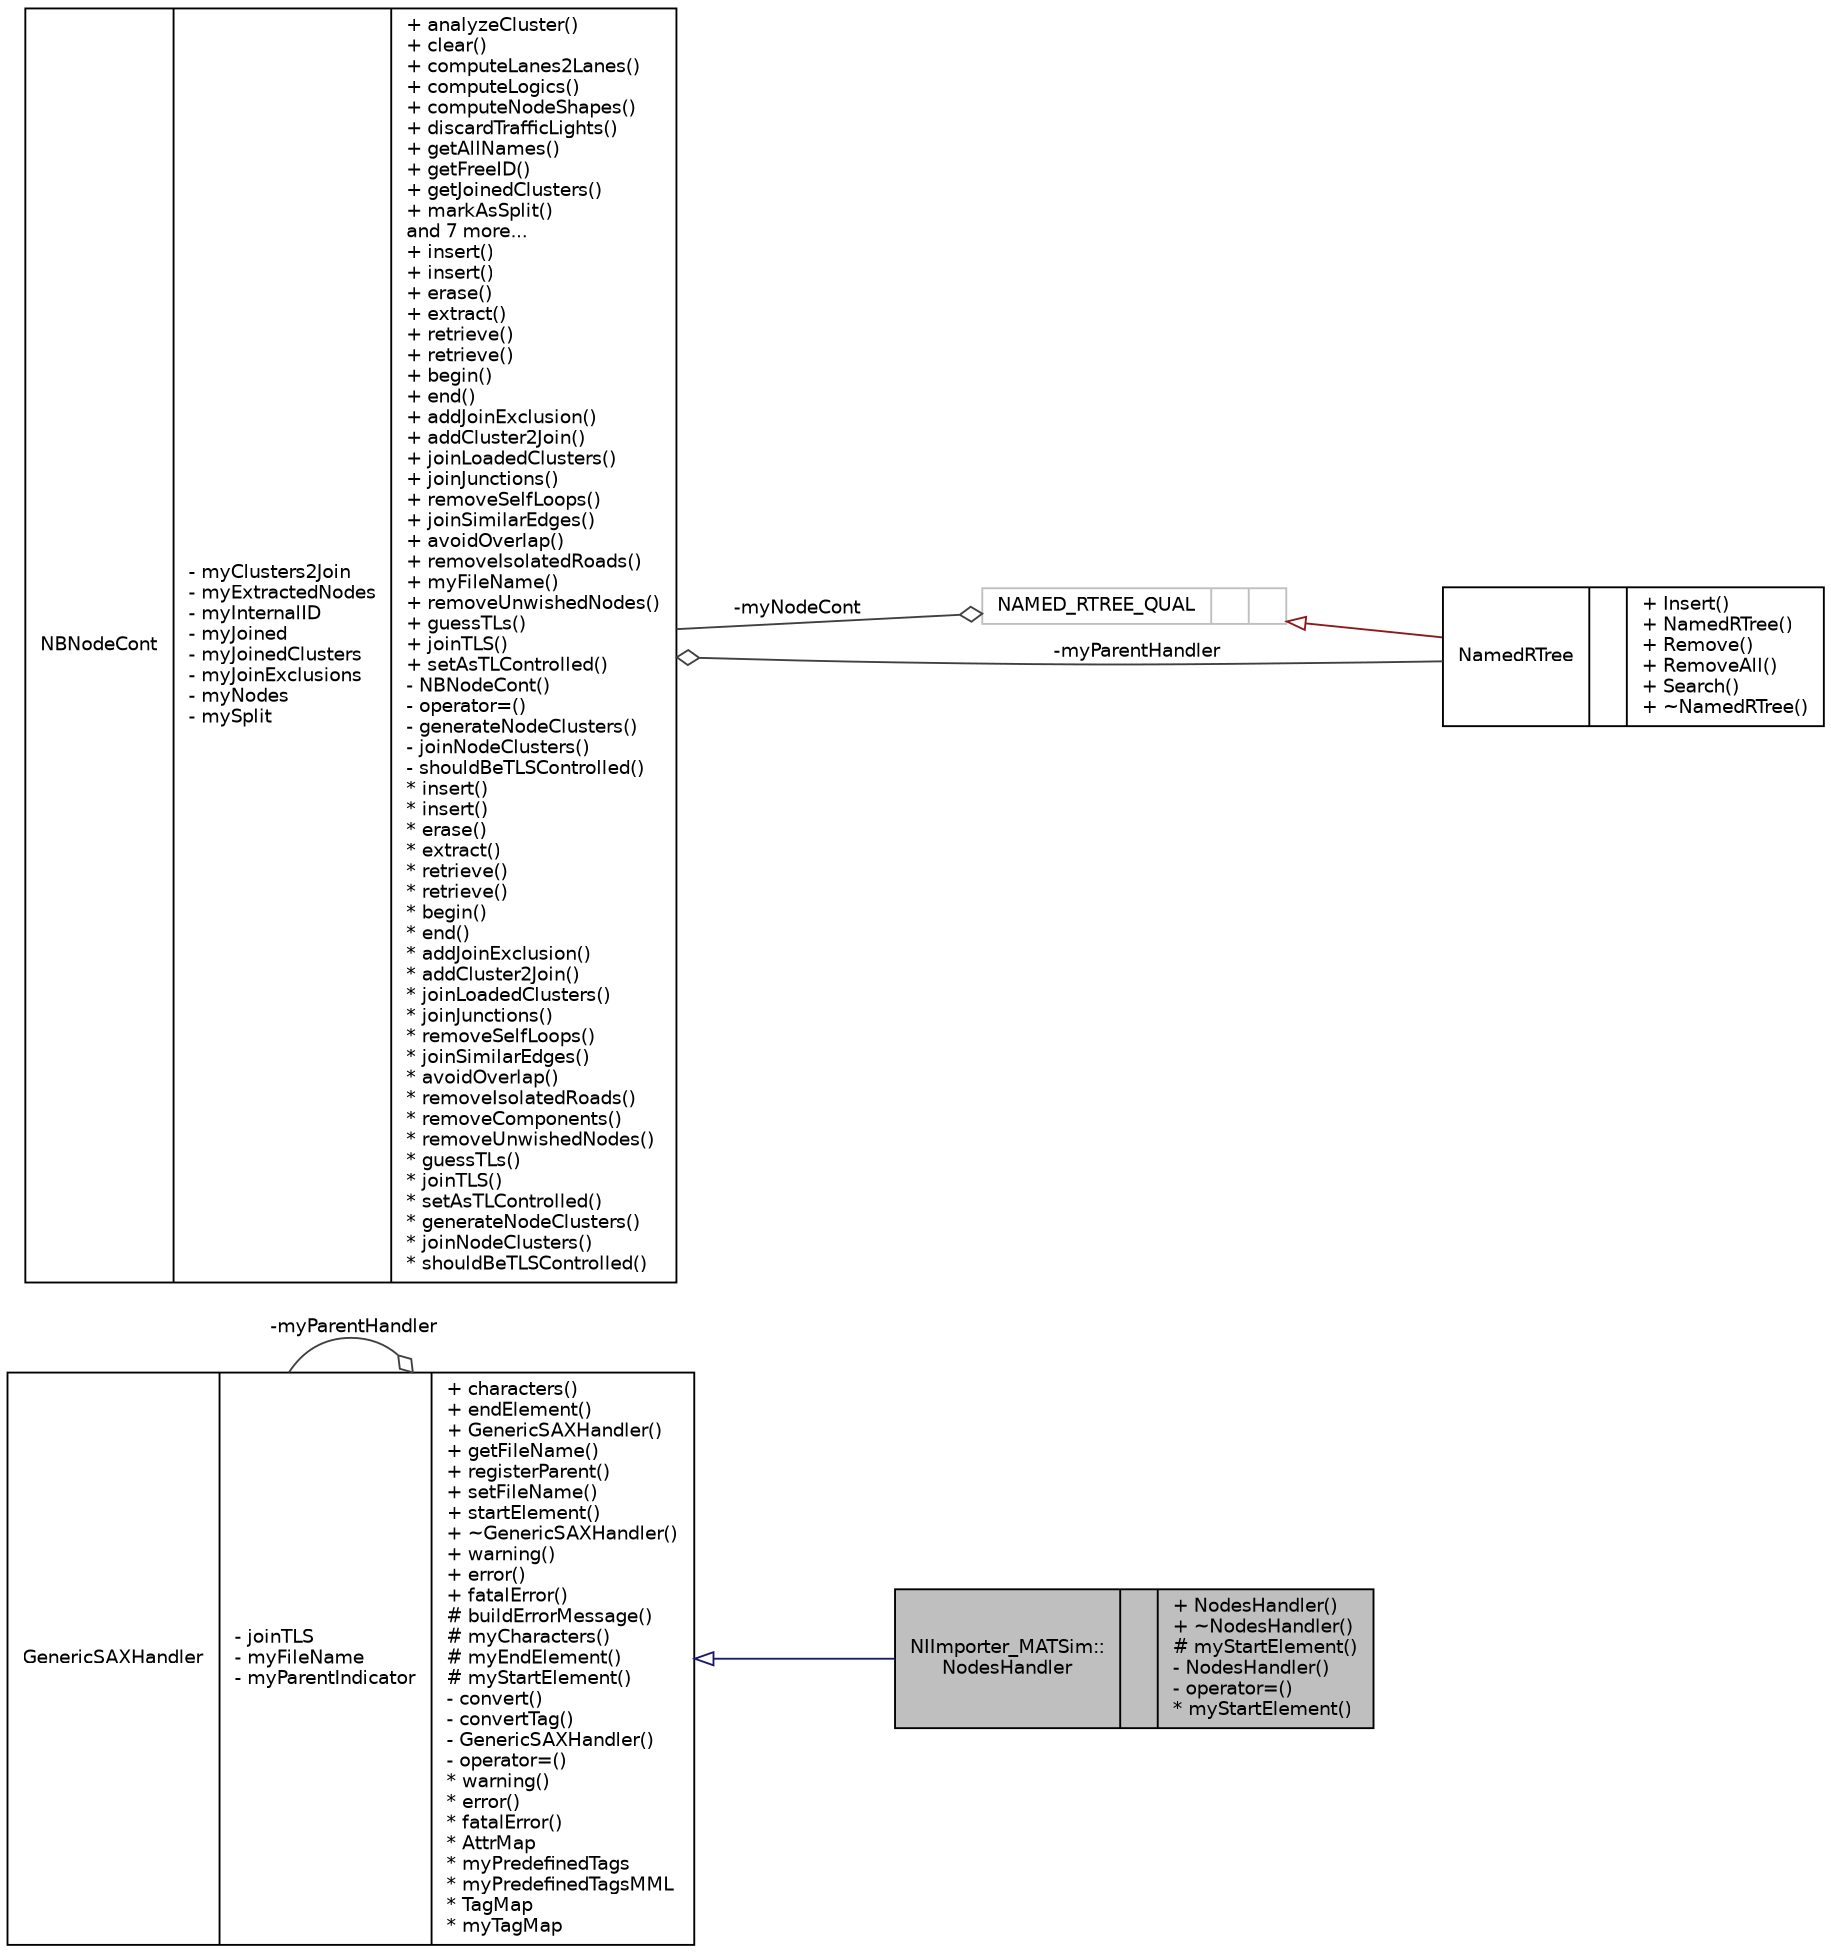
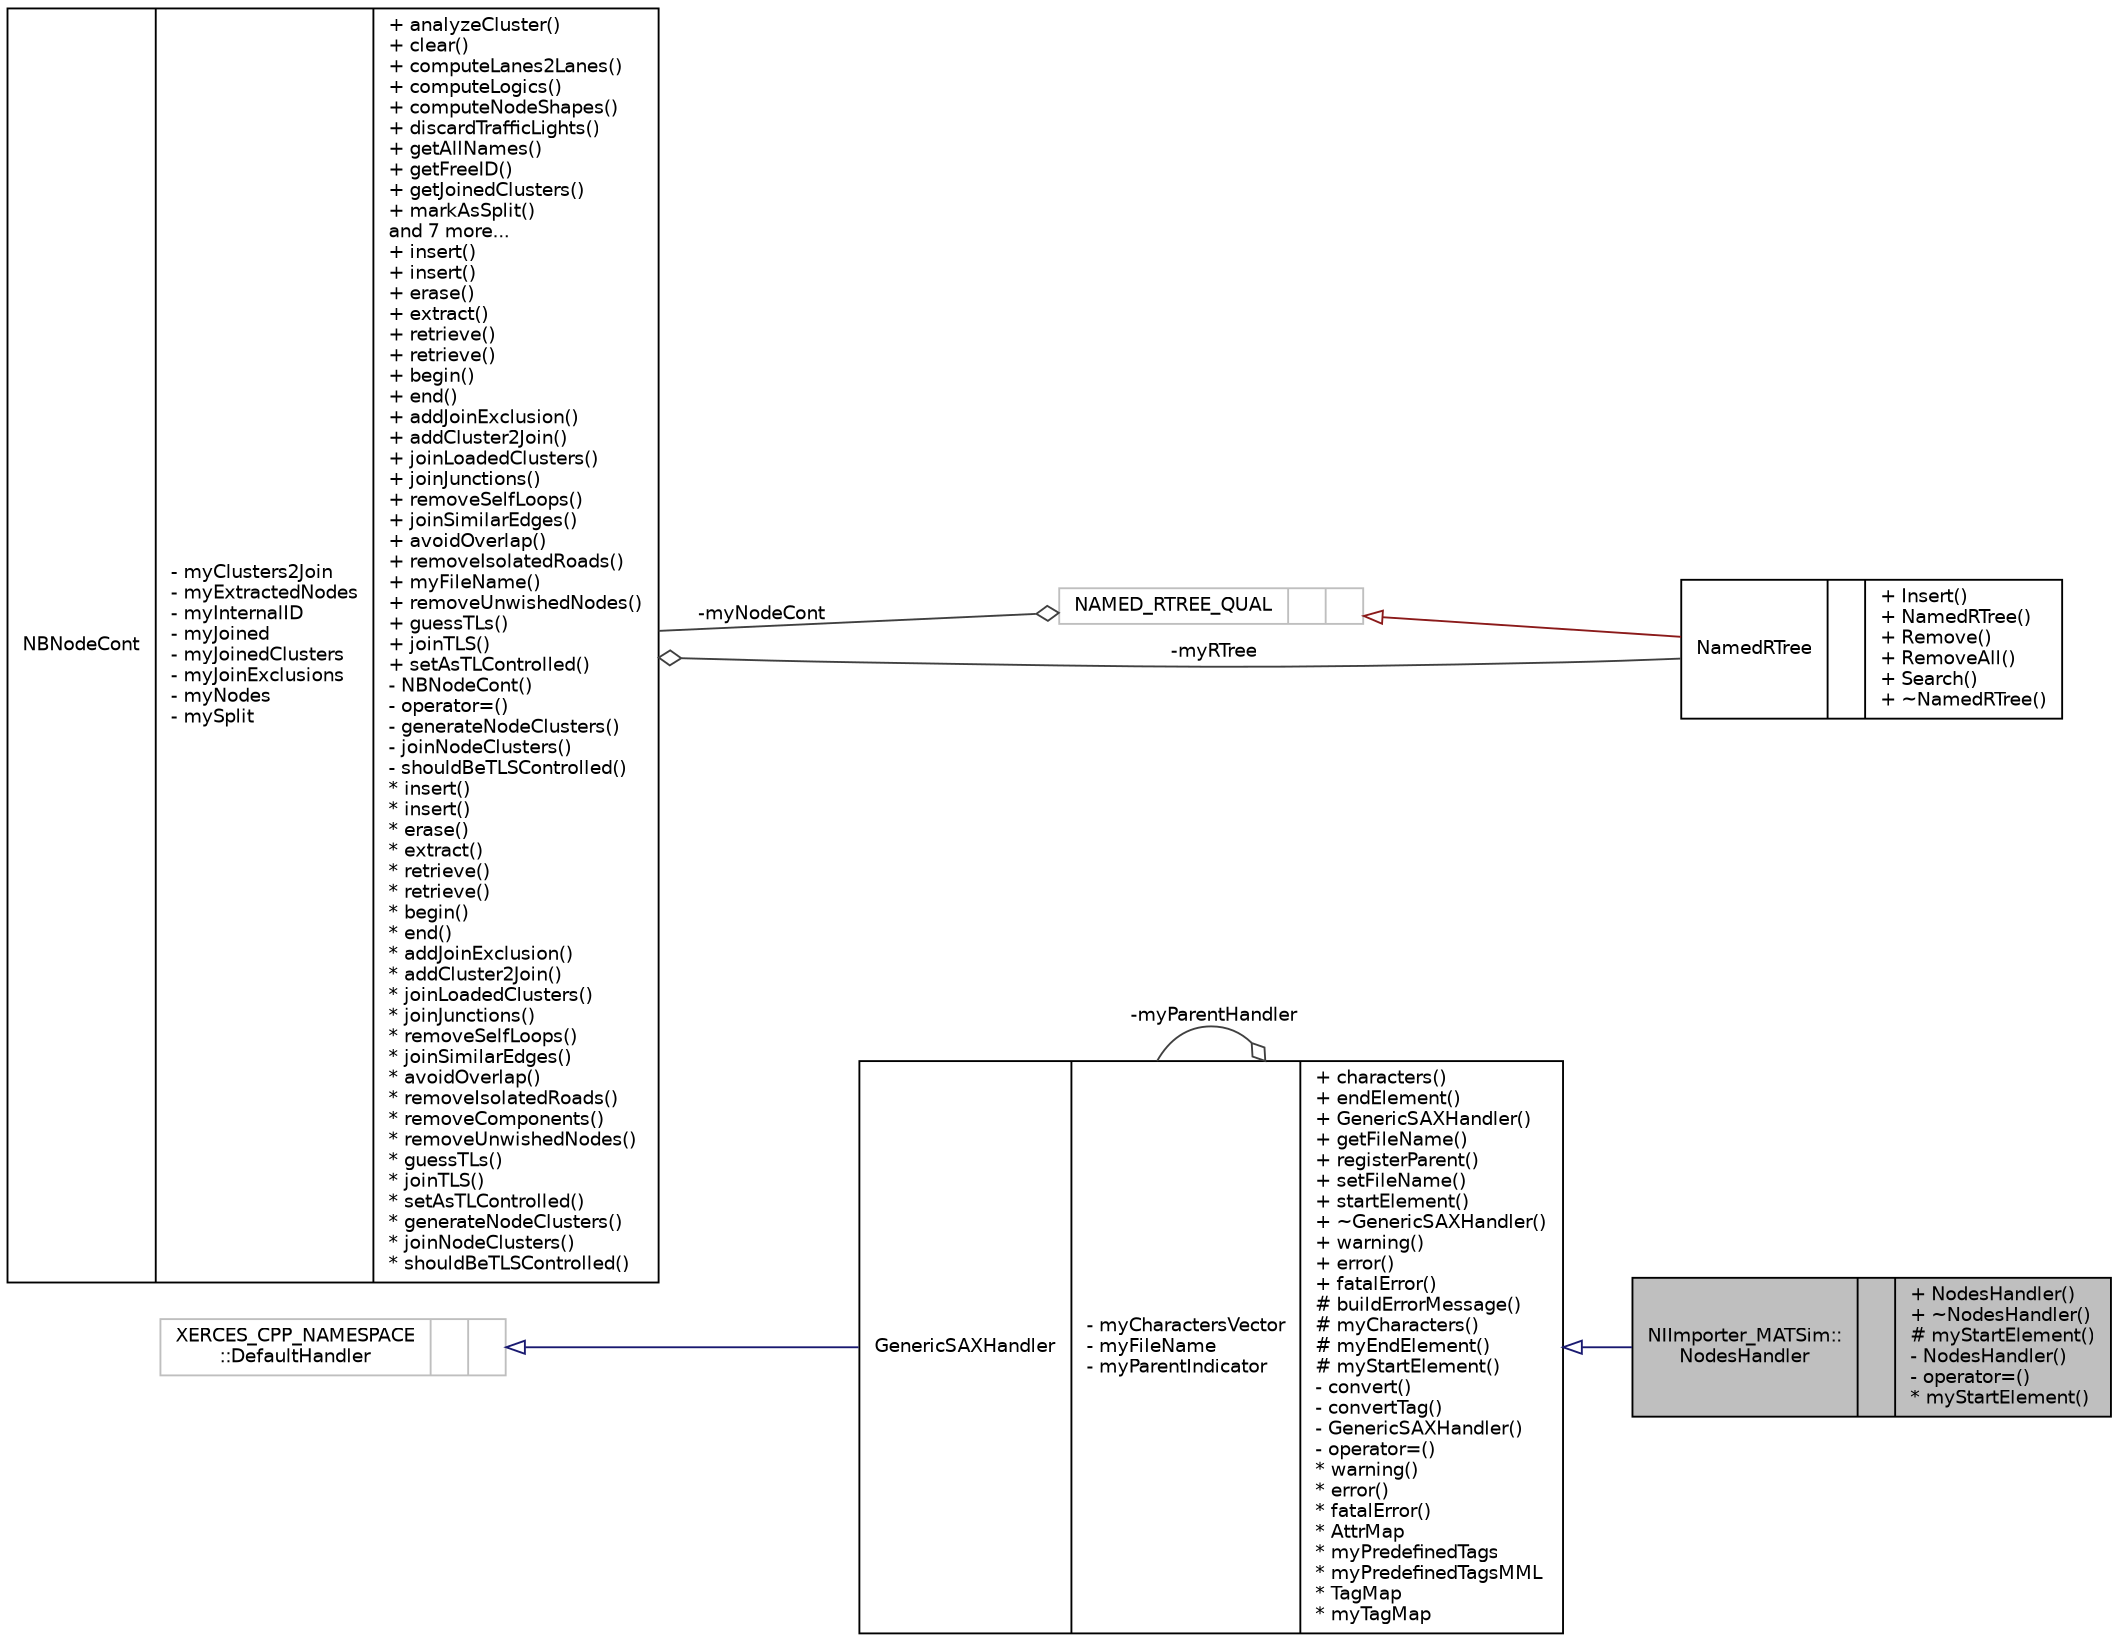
edge "NamedRTree" -> "NBNodeCont": label " -myParentHandler" -> " -myRTree"
node "XERCES_CPP_NAMESPACE": added
node "GenericSAXHandler": text "- joinTLS" -> "- myCharactersVector"
